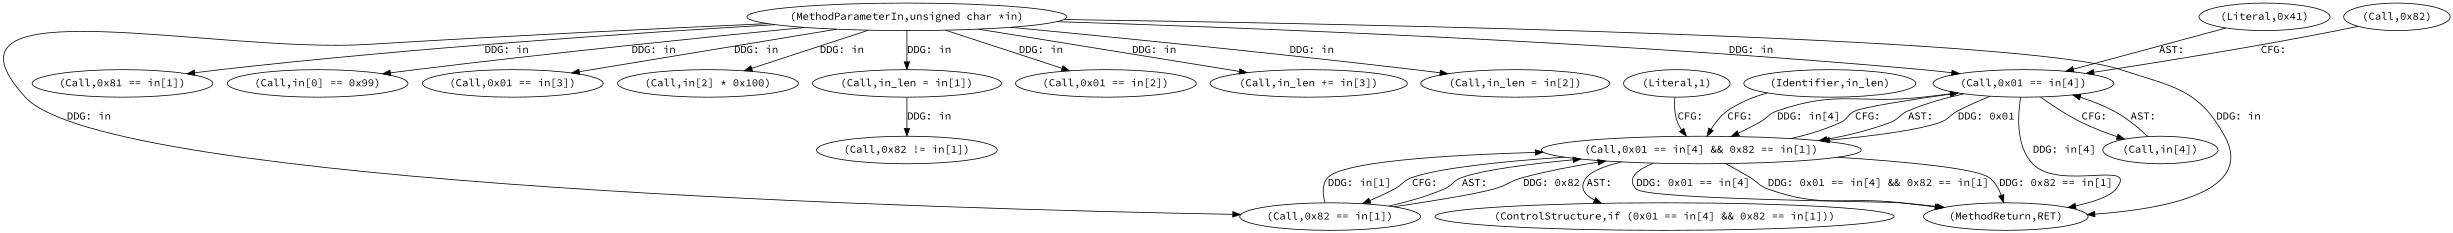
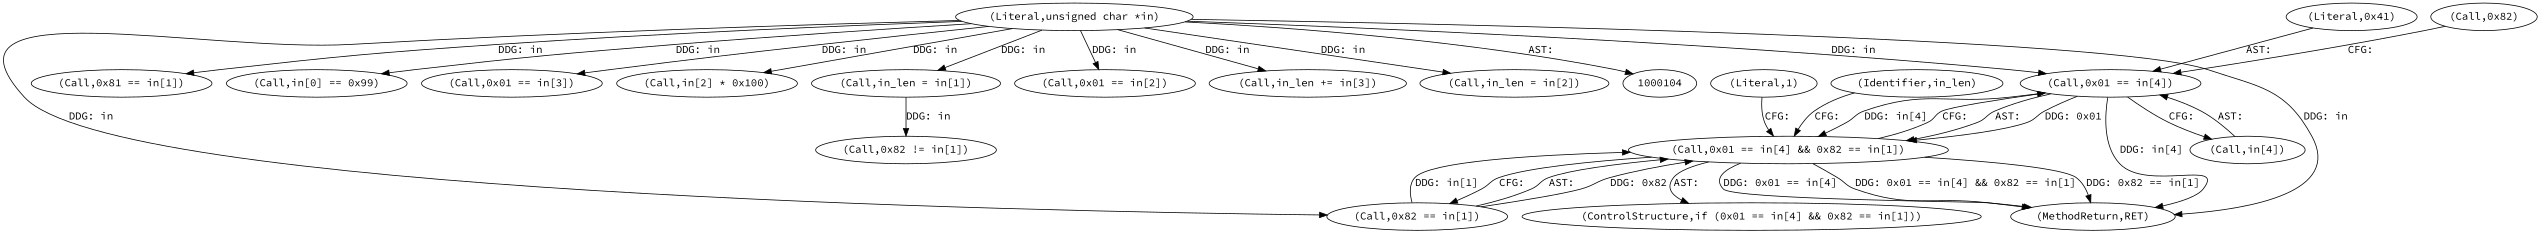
node "(MethodParameterIn,unsigned char *in)": label "(MethodParameterIn,unsigned char *in)" -> "(Literal,unsigned char *in)"
node "1000104": added
